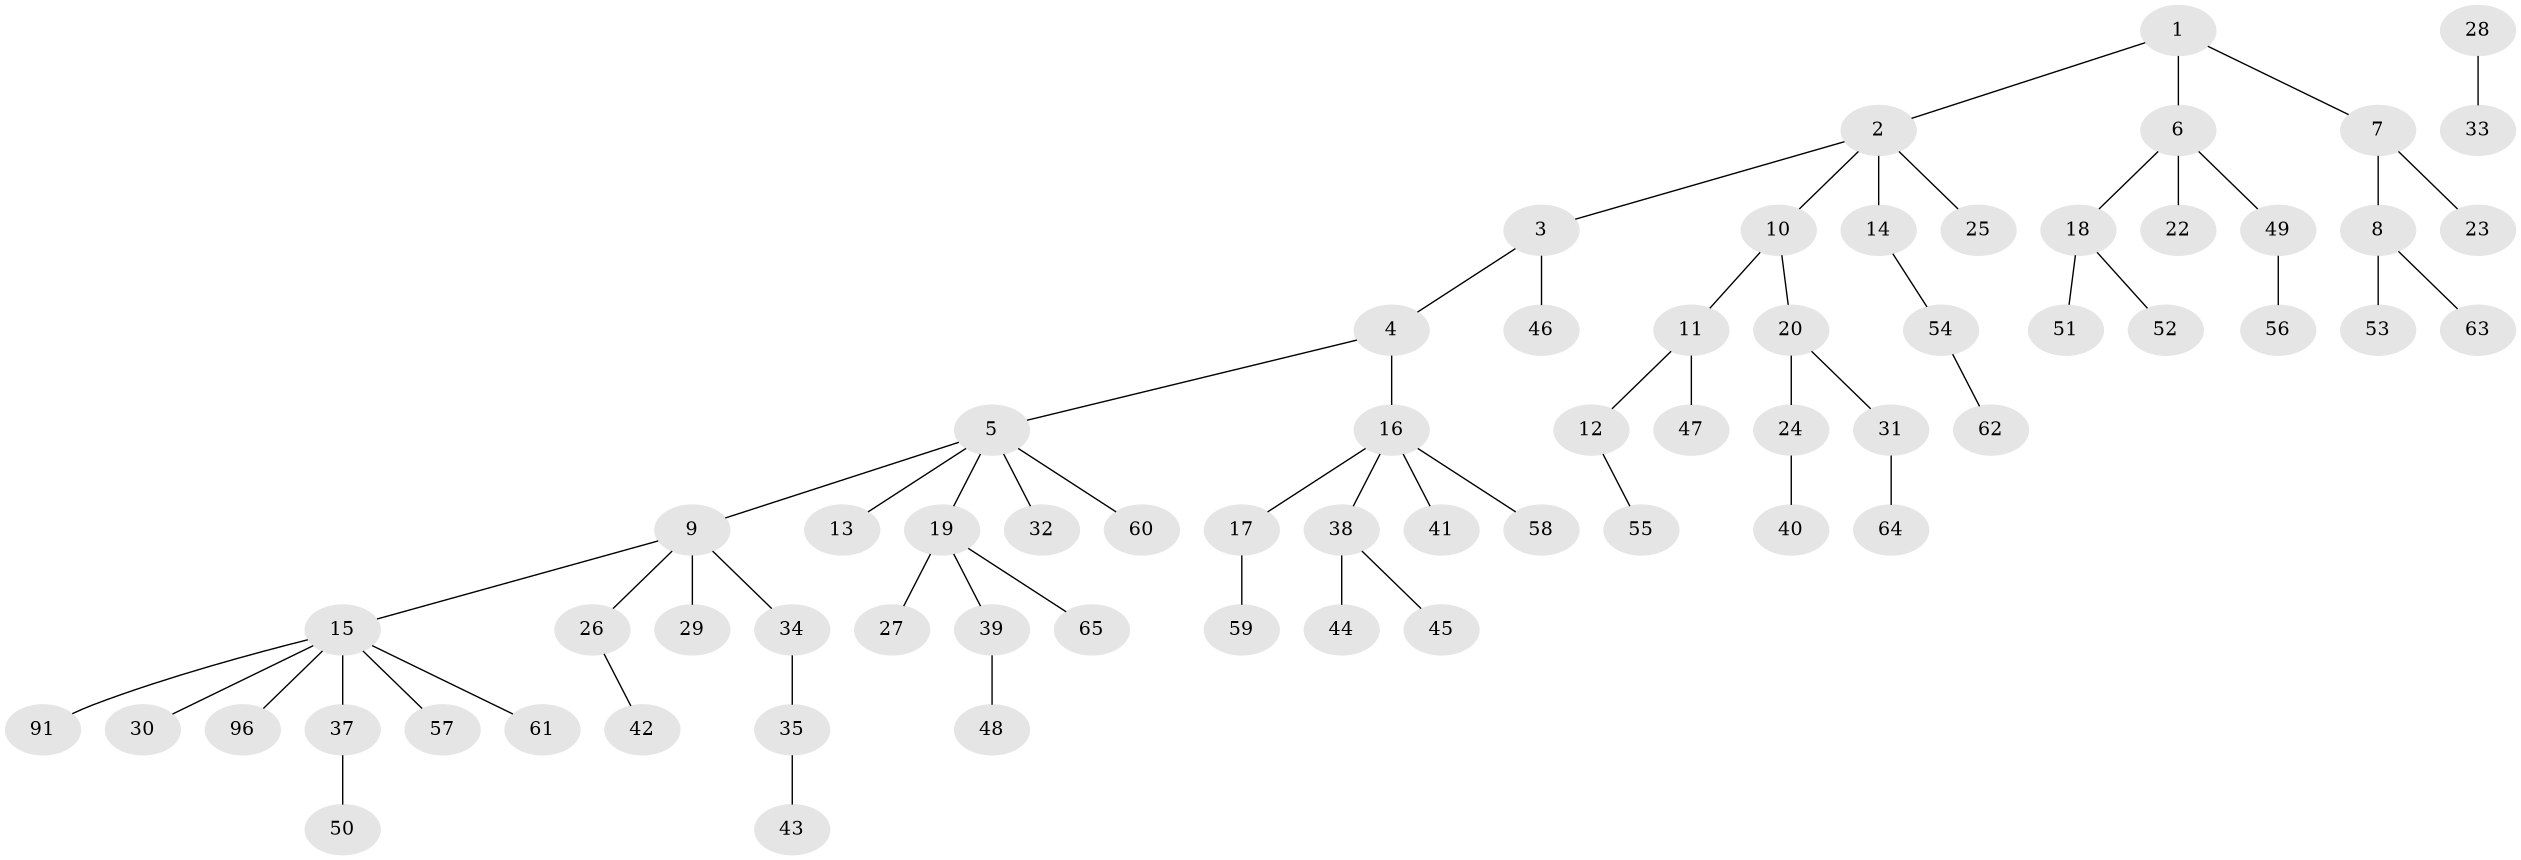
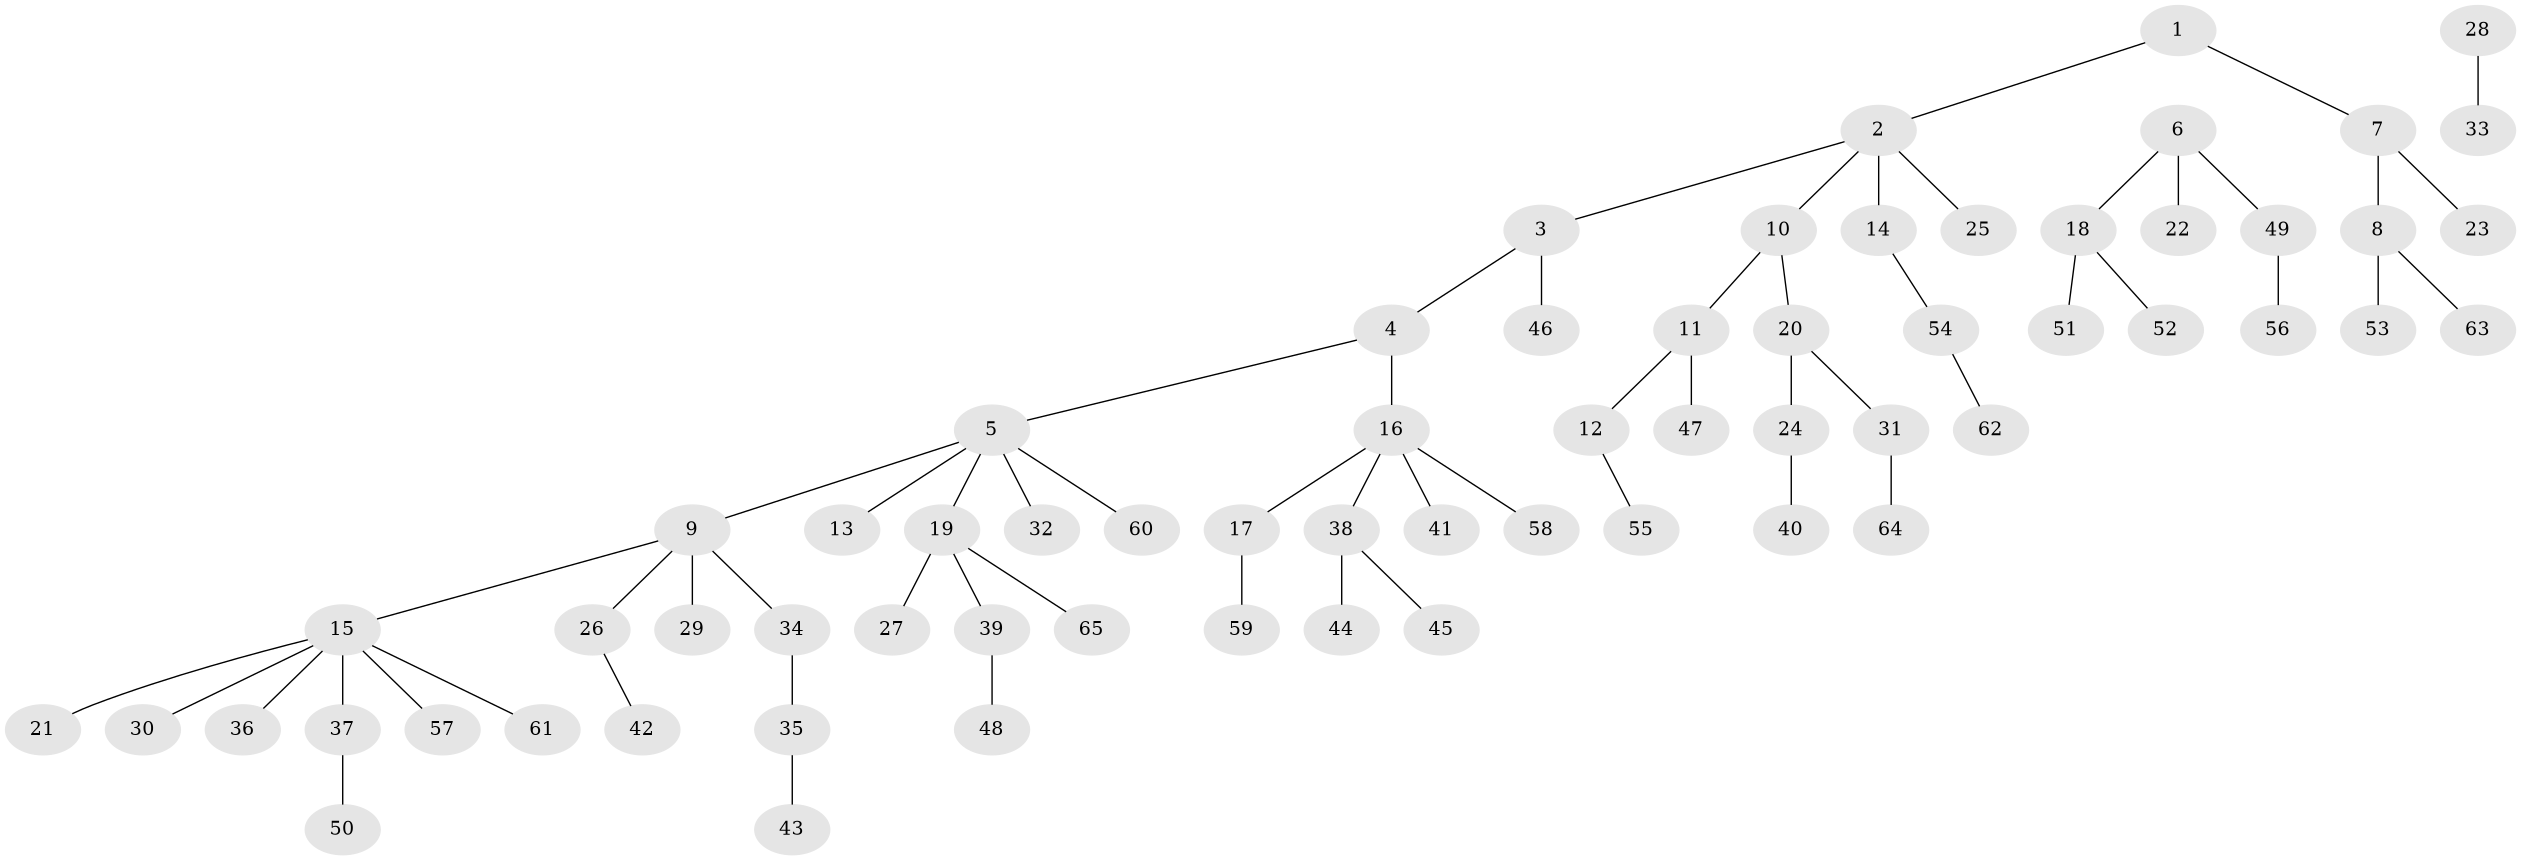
edge "1" -- "6": removed
node "91": label "91" -> "21"
node "96": label "96" -> "36"
